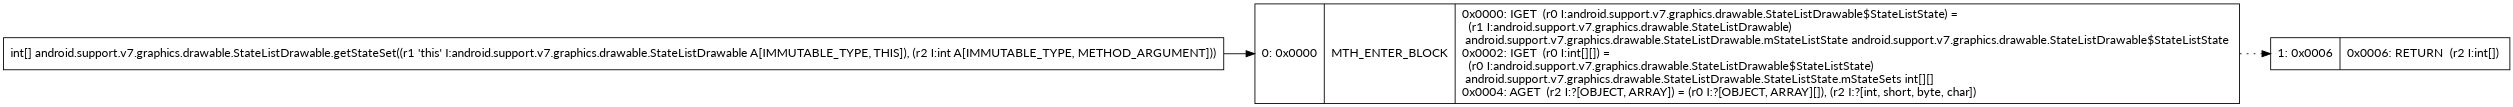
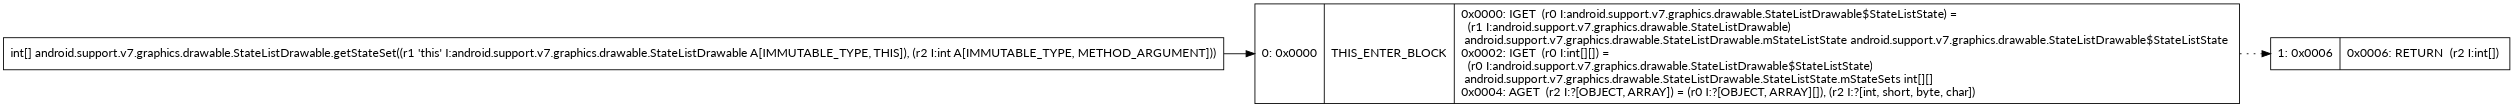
node "0: 0x0000": text "MTH_ENTER_BLOCK" -> "THIS_ENTER_BLOCK"
